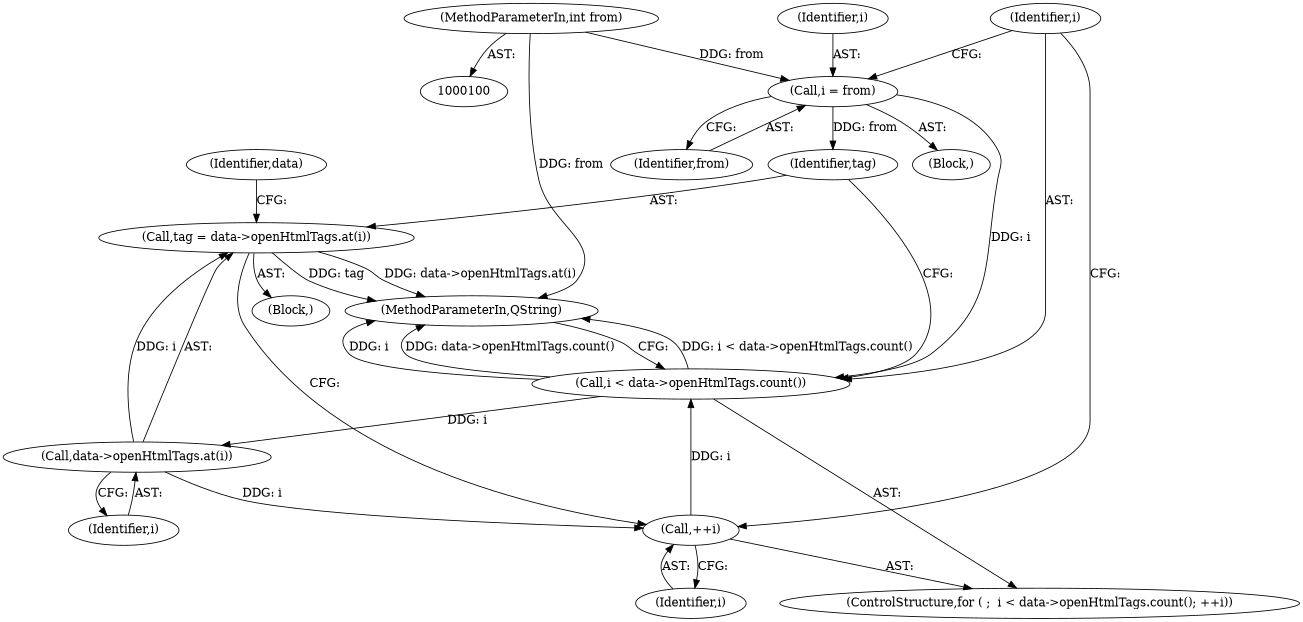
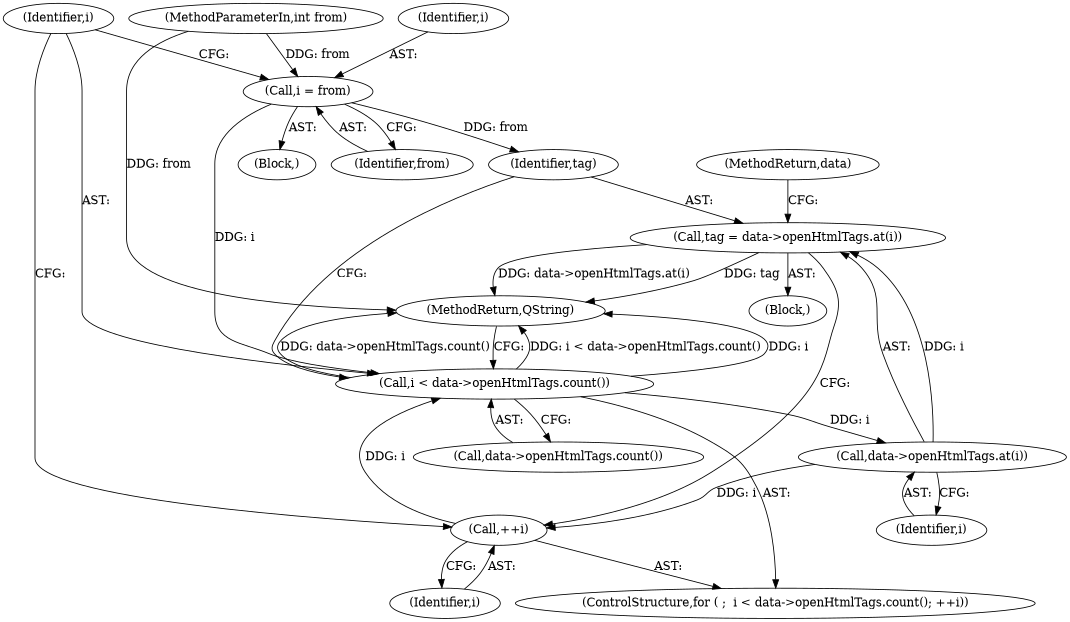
node "1000100": removed
node "(Identifier,data)": label "(Identifier,data)" -> "(MethodReturn,data)"
node "(MethodParameterIn,QString)": label "(MethodParameterIn,QString)" -> "(MethodReturn,QString)"
node "(Call,data->openHtmlTags.count())": added
